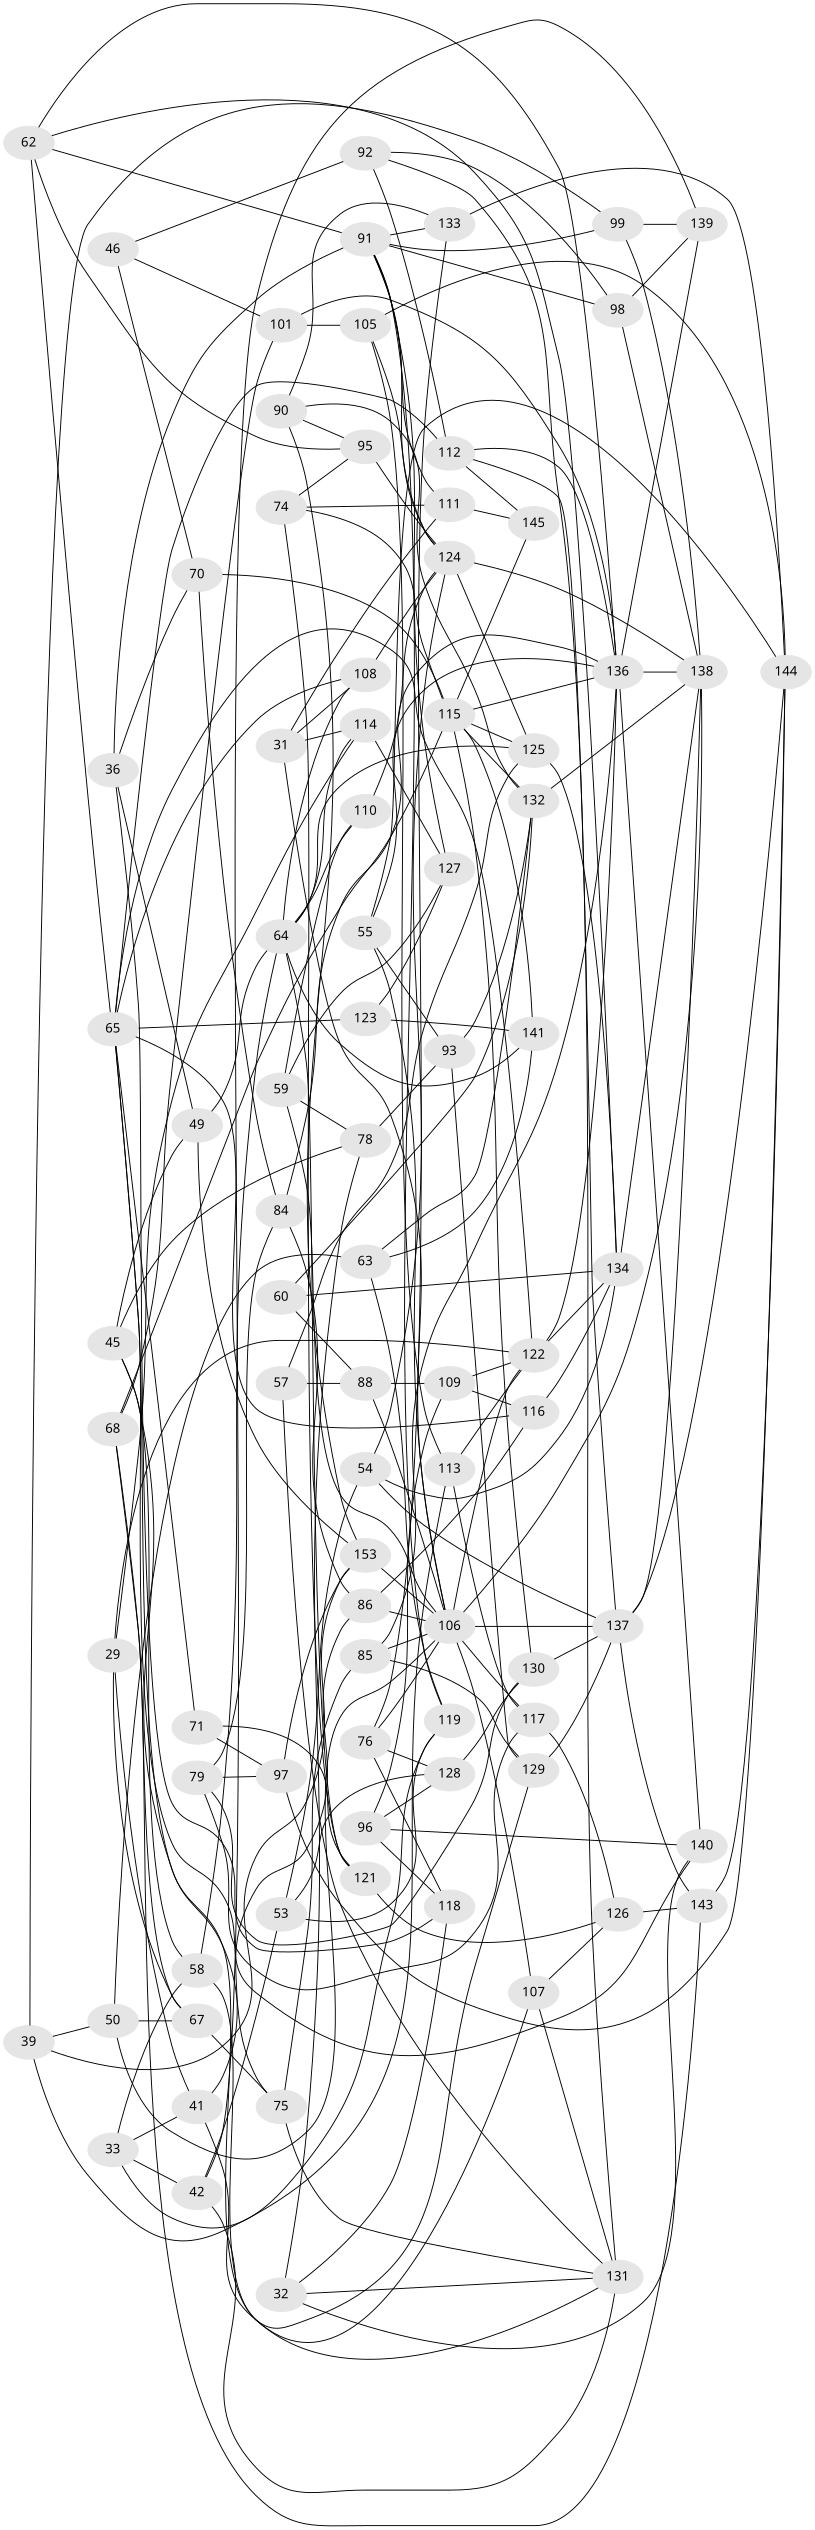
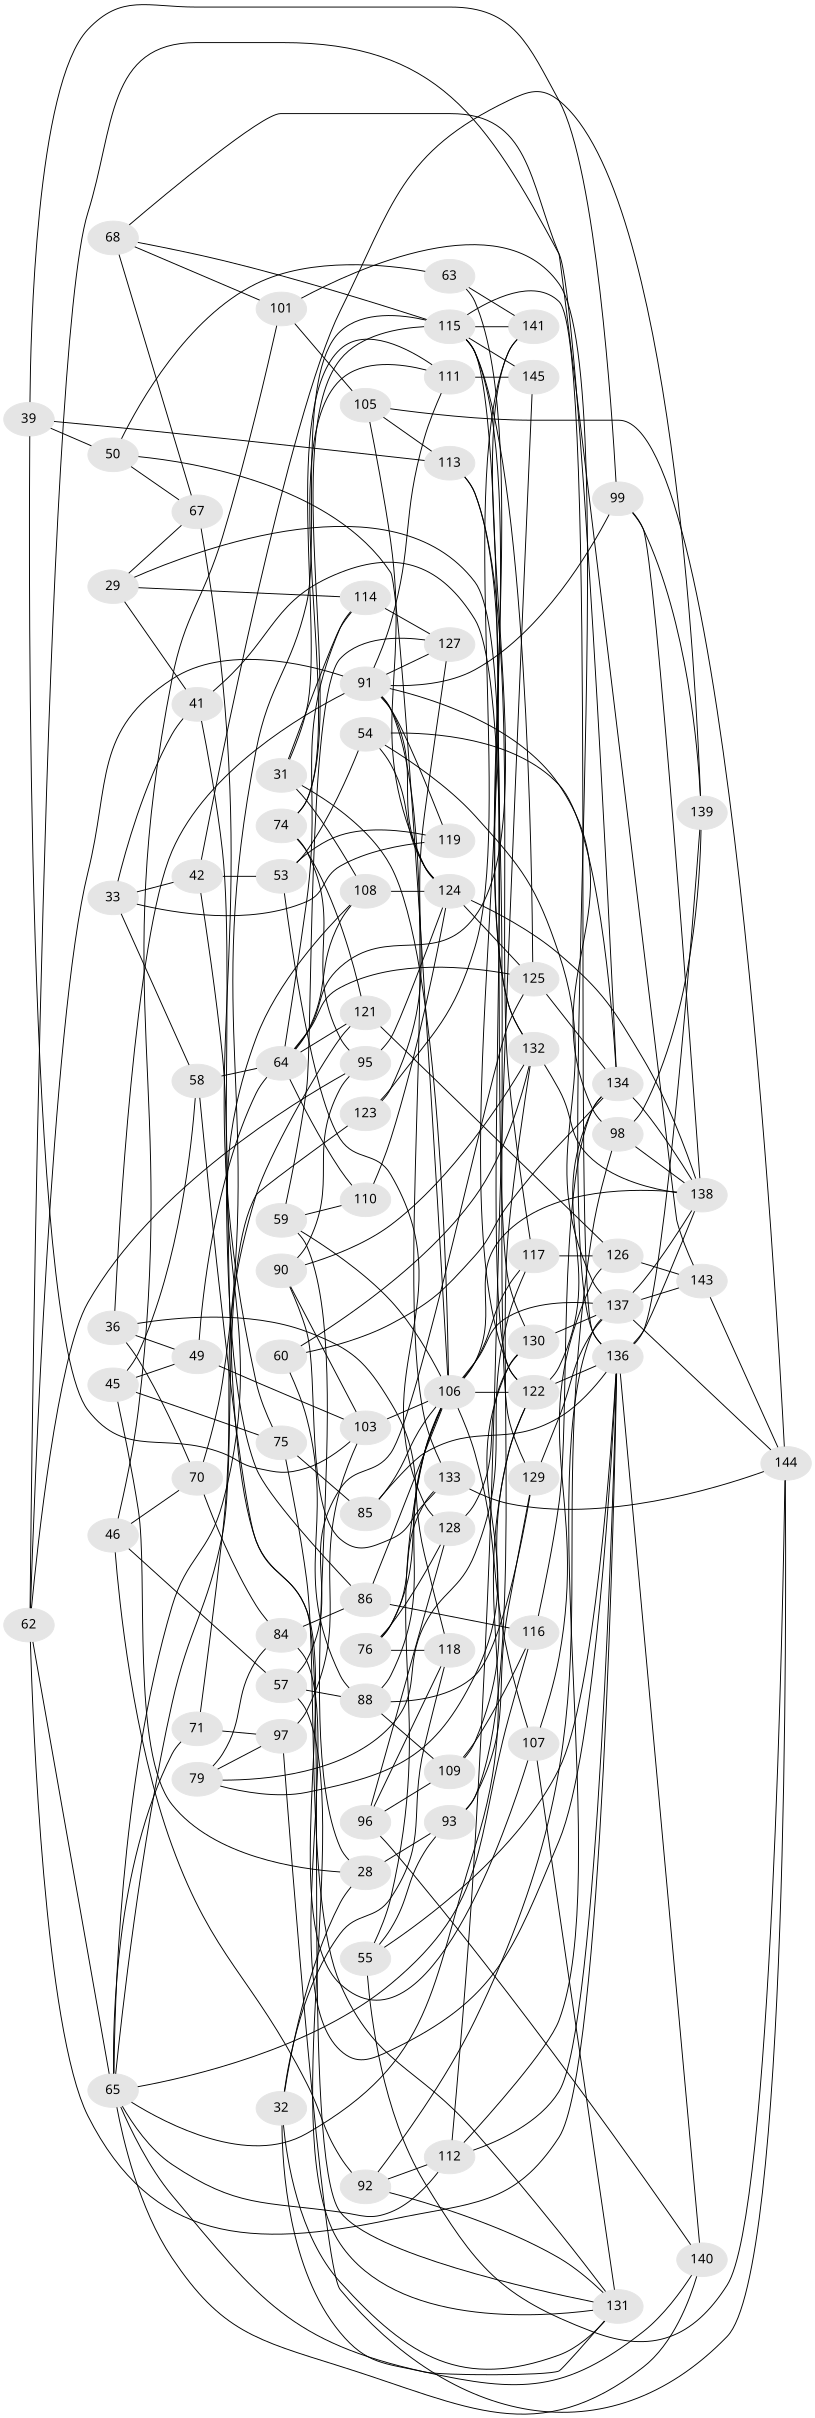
node "78": label "78" -> "28"
edge "63" -- "119": removed
node "153": label "153" -> "103"
edge "46" -- "57": added
edge "85" -- "129": now "88" -- "129"
